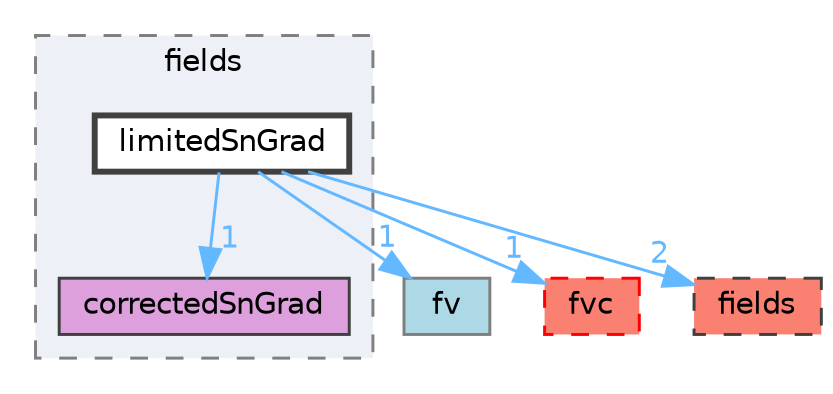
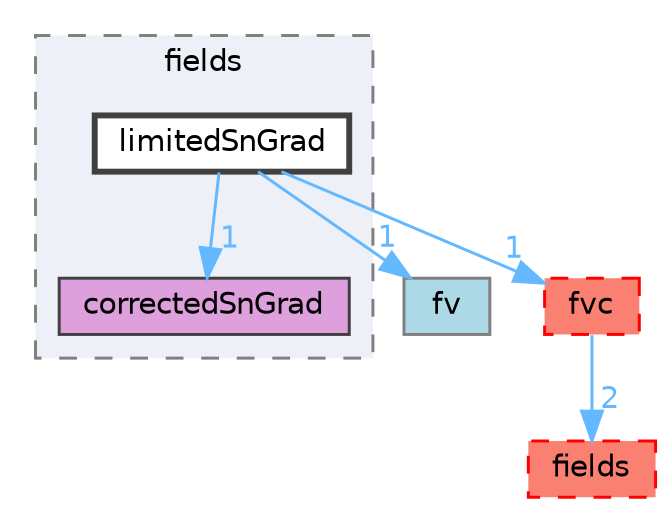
edge "limitedSnGrad" -> "fields": now "fvc" -> "fields"
node "fields": color grey25 -> red
